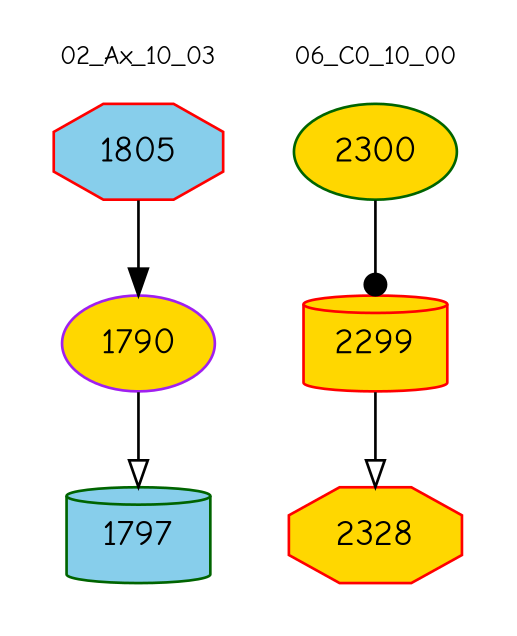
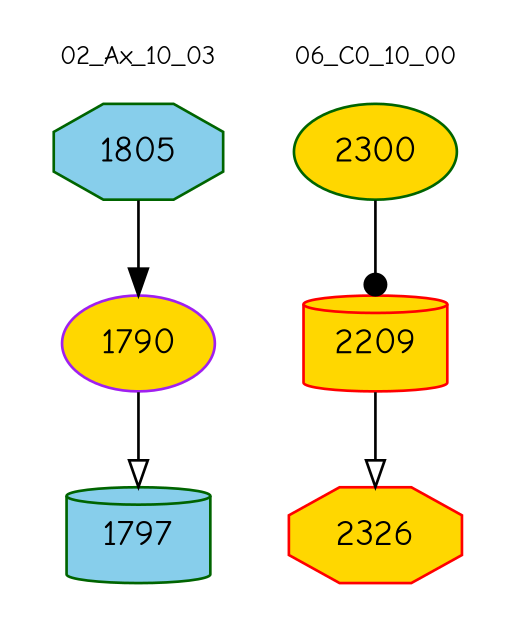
node "1805": color red -> darkgreen
node "2299": label "2299" -> "2209"
node "2328": label "2328" -> "2326"
